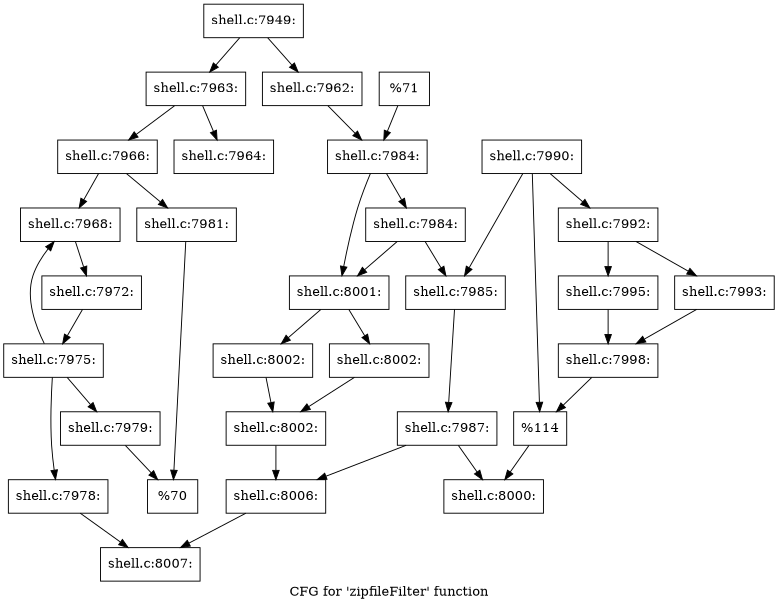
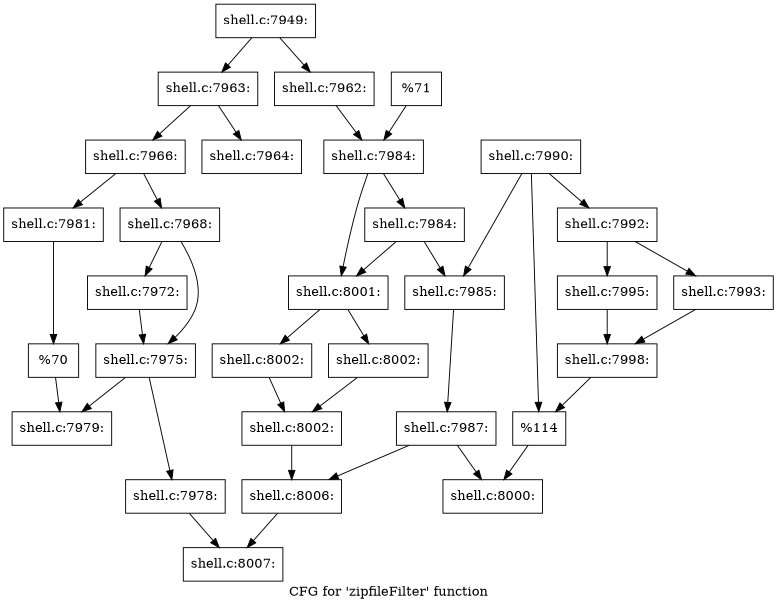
edge "shell.c:7975:" -> "shell.c:7968:": reversed
edge "shell.c:7979:" -> "%70": reversed
